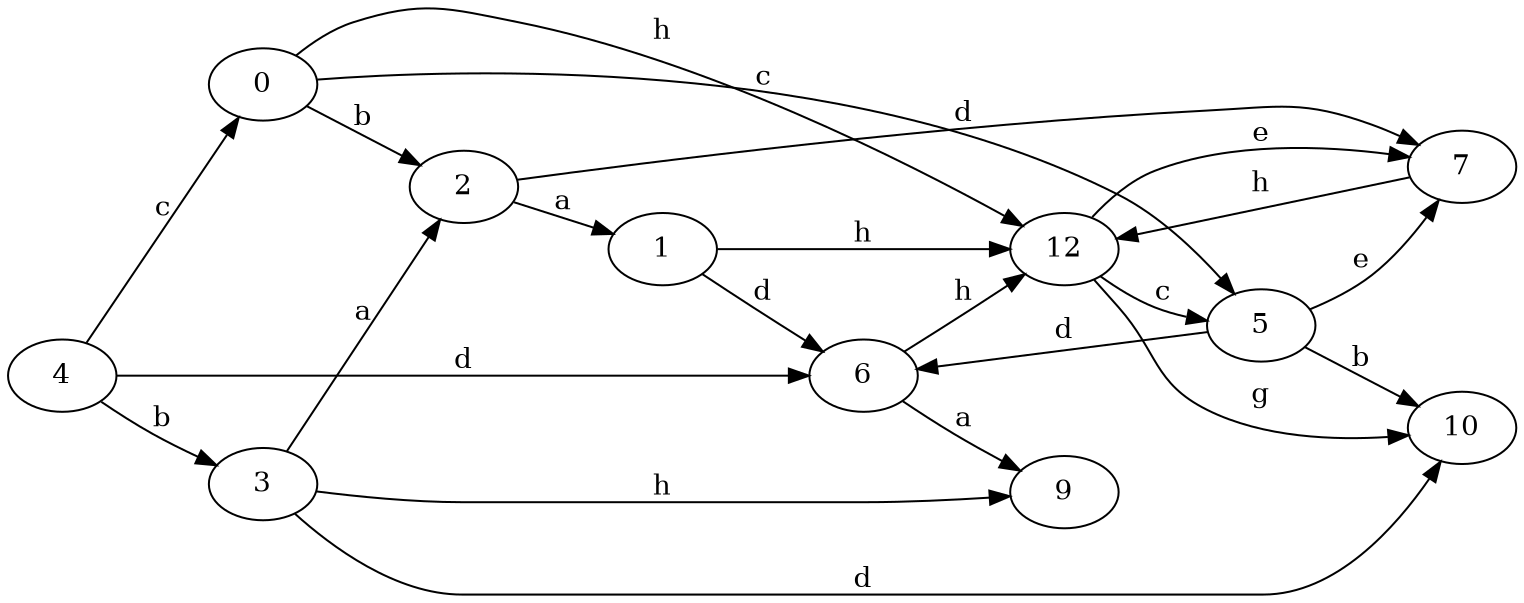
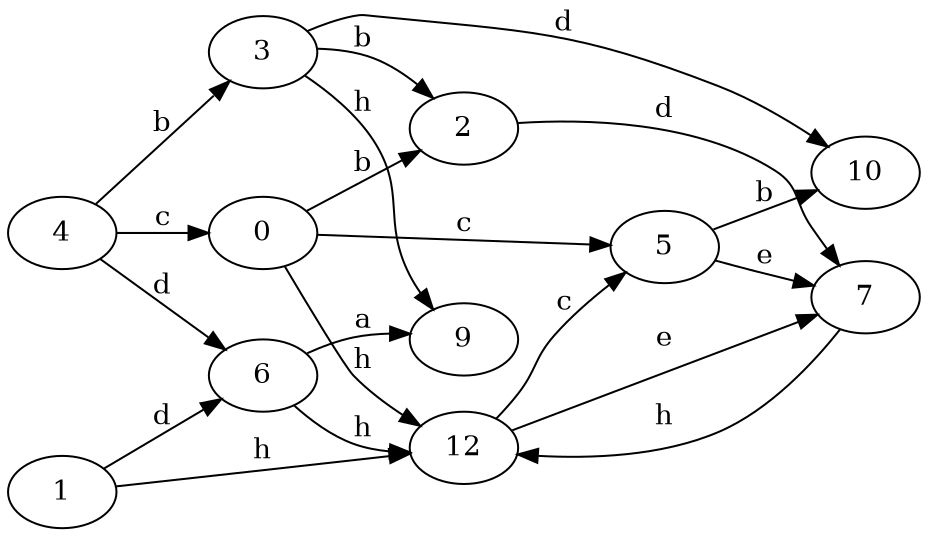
edge "2" -> "1": removed, label "a"
edge "3" -> "2": label "a" -> "b"
edge "5" -> "6": removed, label "d"
edge "12" -> "10": removed, label "g"
